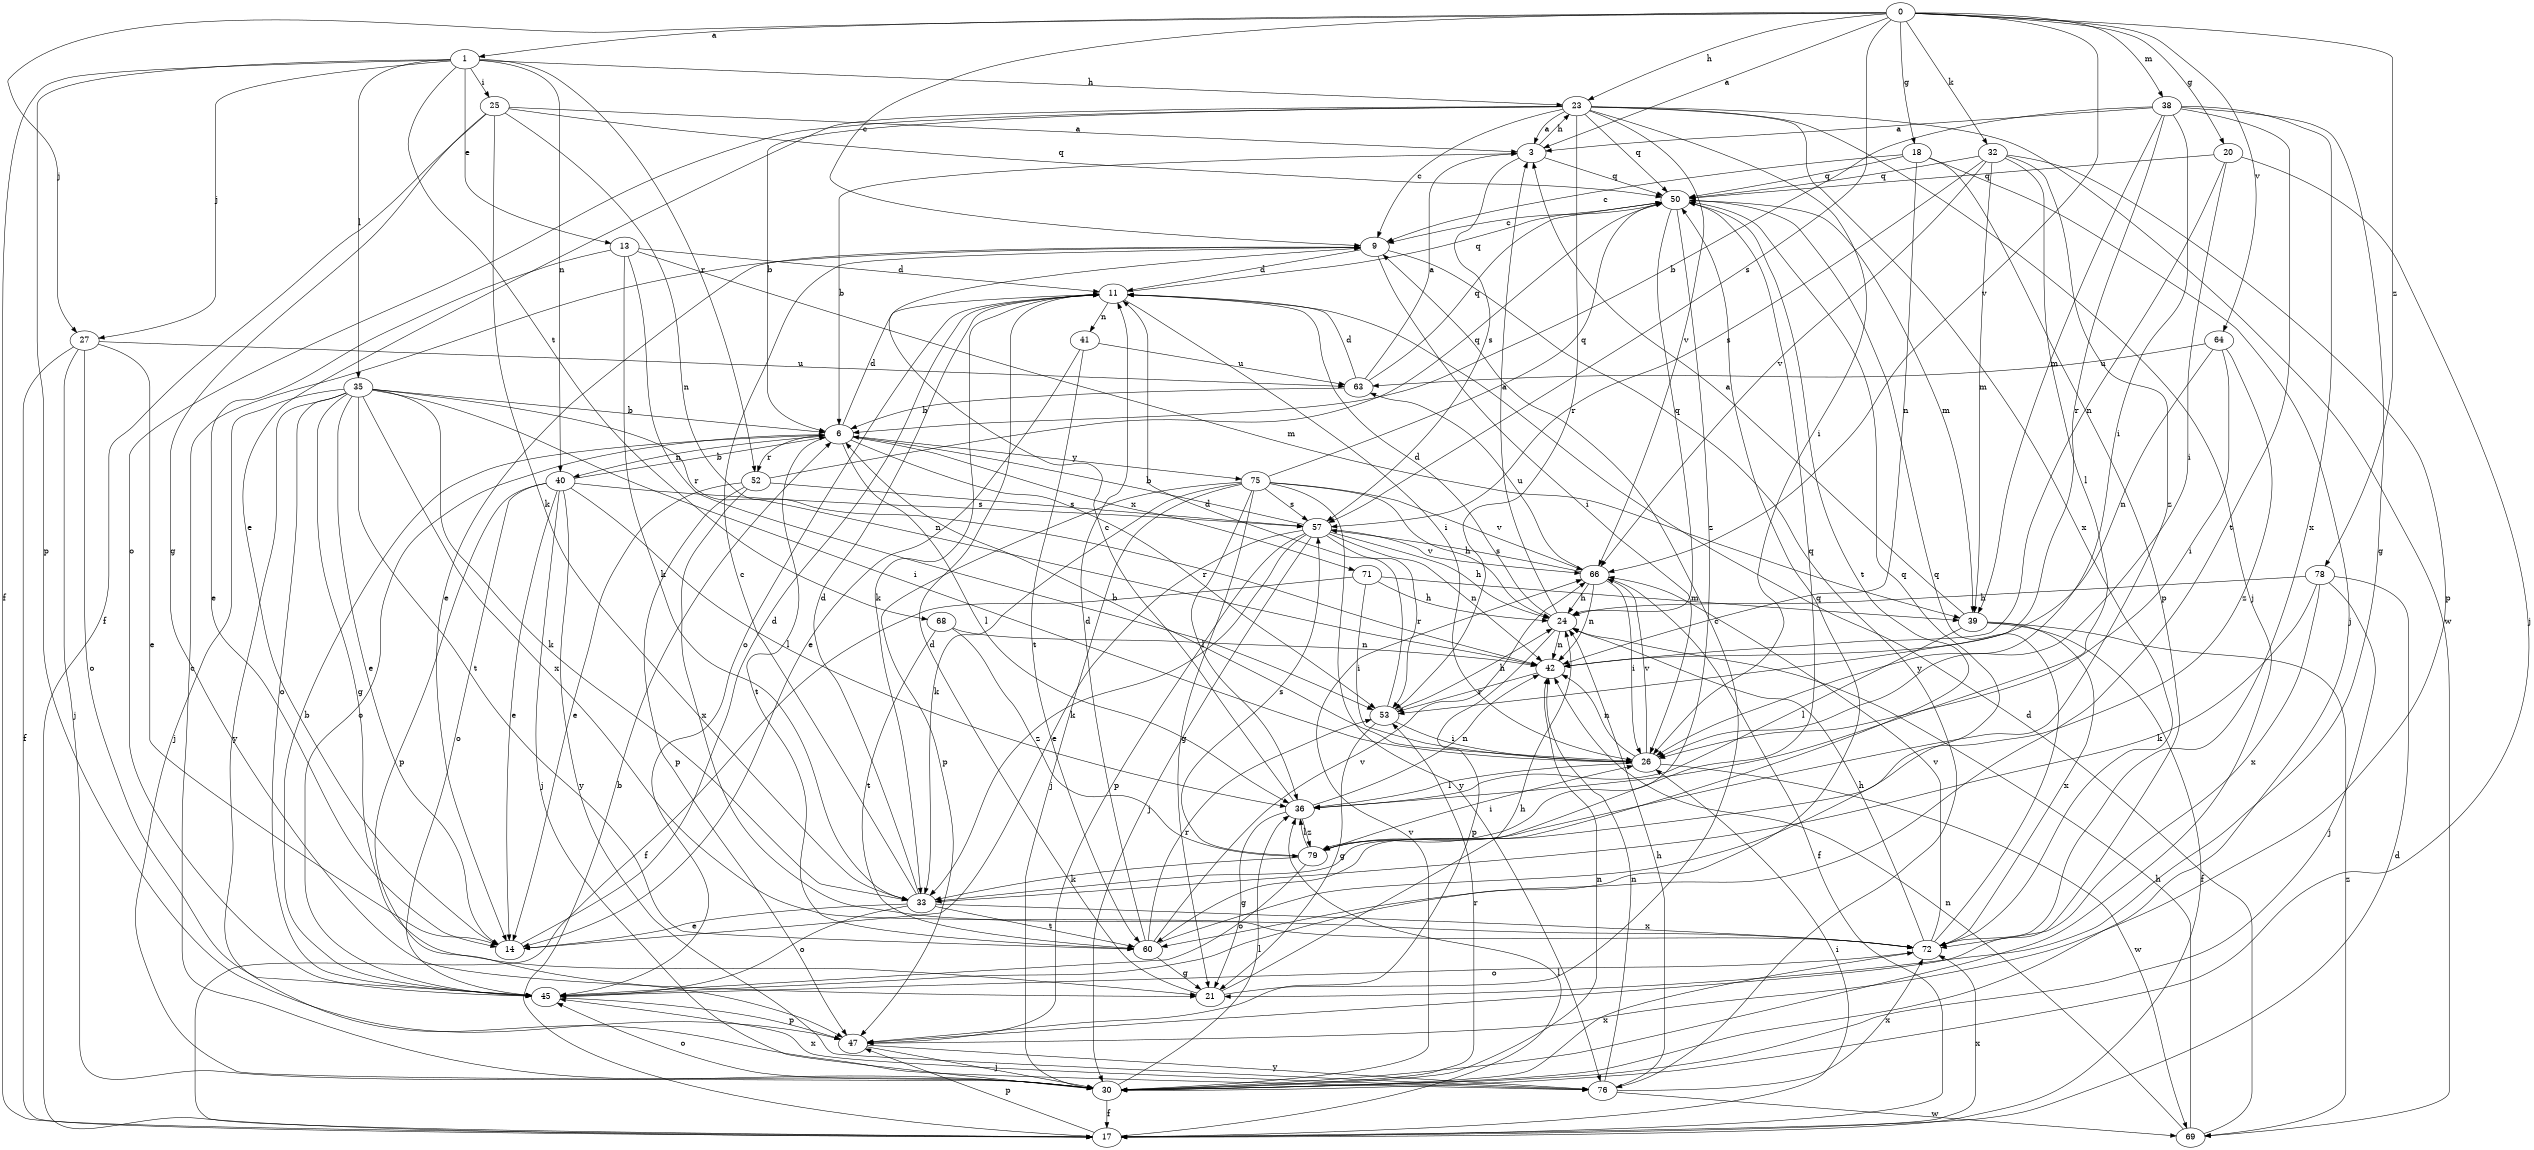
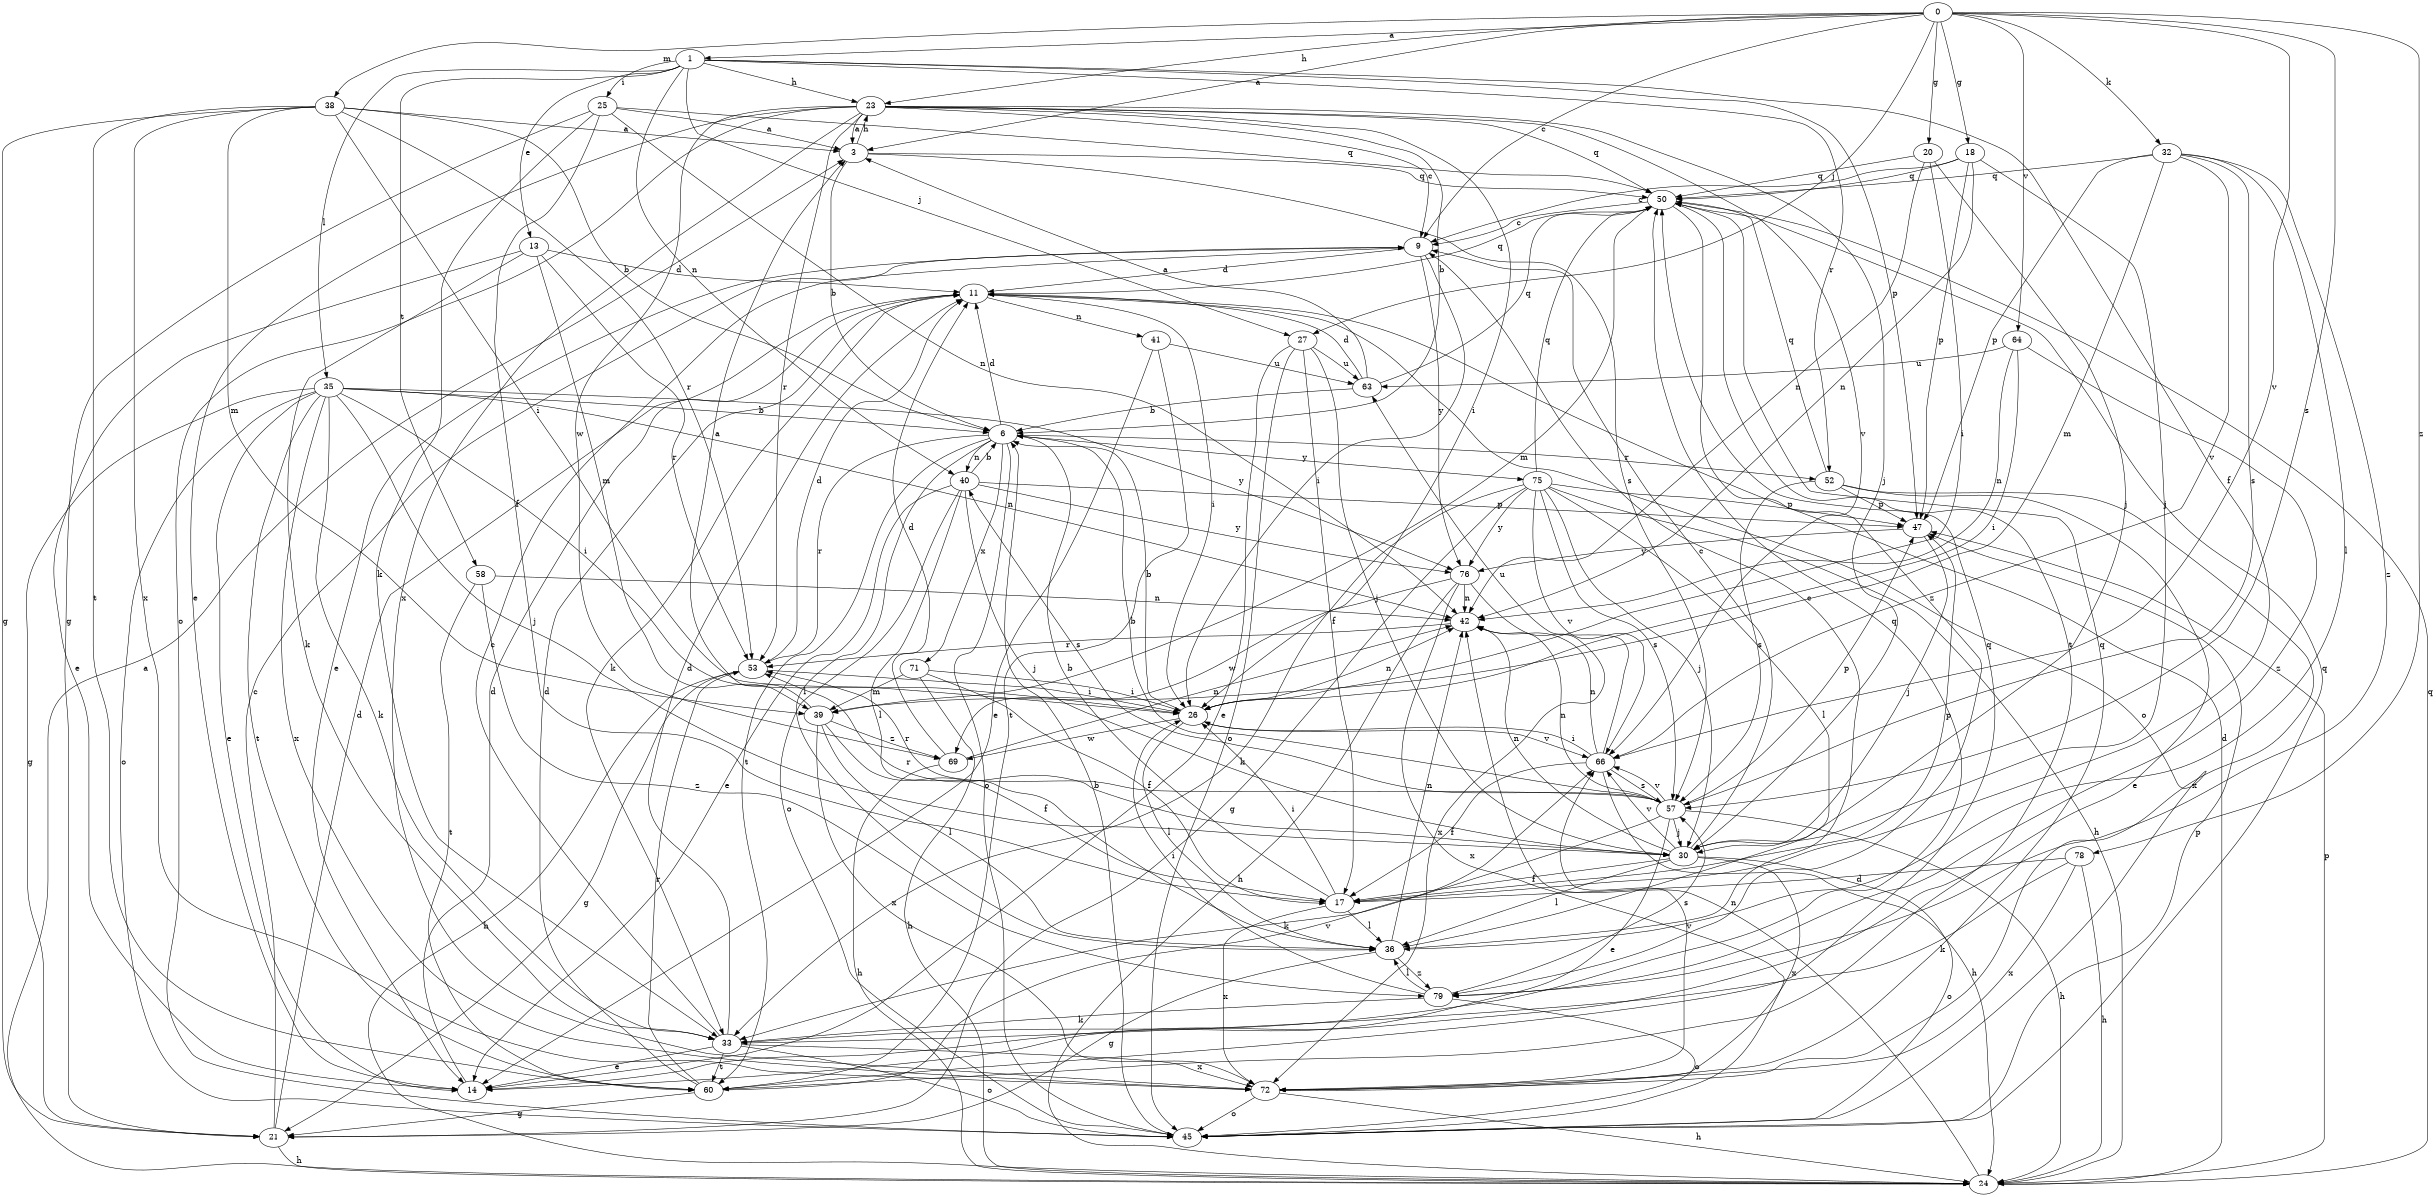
edge "40" -> "57": reversed
node "68": label "68" -> "58"
edge "78" -> "30": removed, label "j"
